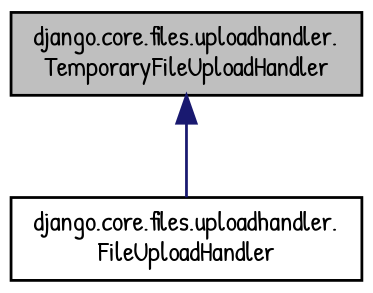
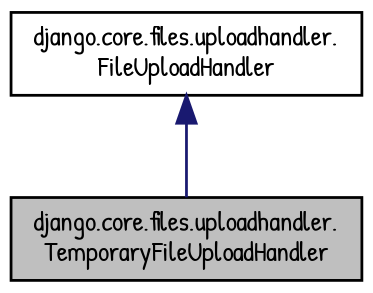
edge "django.core.files.uploadhandler. FileUploadHandler" -> "django.core.files.uploadhandler. TemporaryFileUploadHandler": reversed
